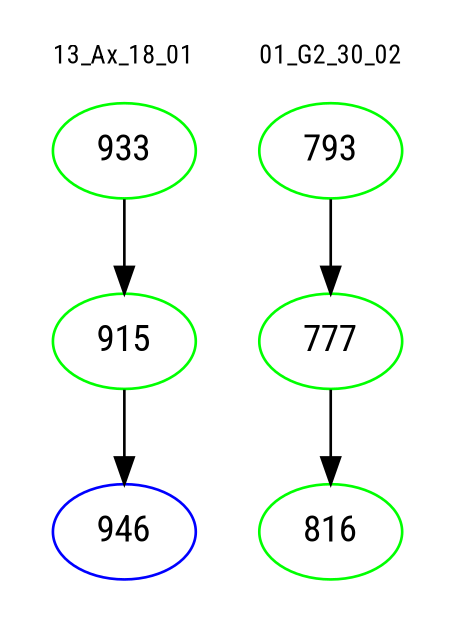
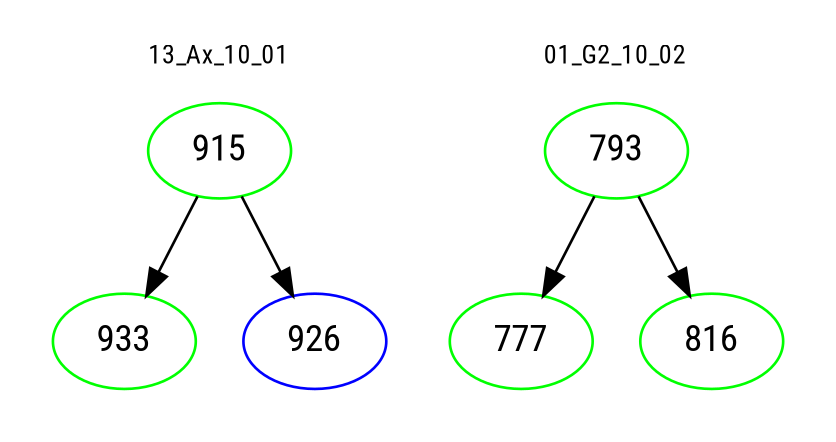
cluster "13_Ax_18_01": label "13_Ax_18_01" -> "13_Ax_10_01"
cluster "01_G2_30_02": label "01_G2_30_02" -> "01_G2_10_02"
edge "933" -> "915": reversed
edge "777" -> "816": now "793" -> "816"
node "946": label "946" -> "926"
